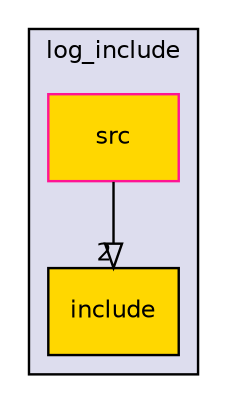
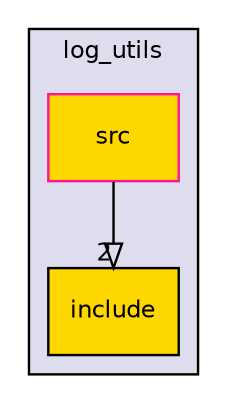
cluster "log_include": label "log_include" -> "log_utils"
